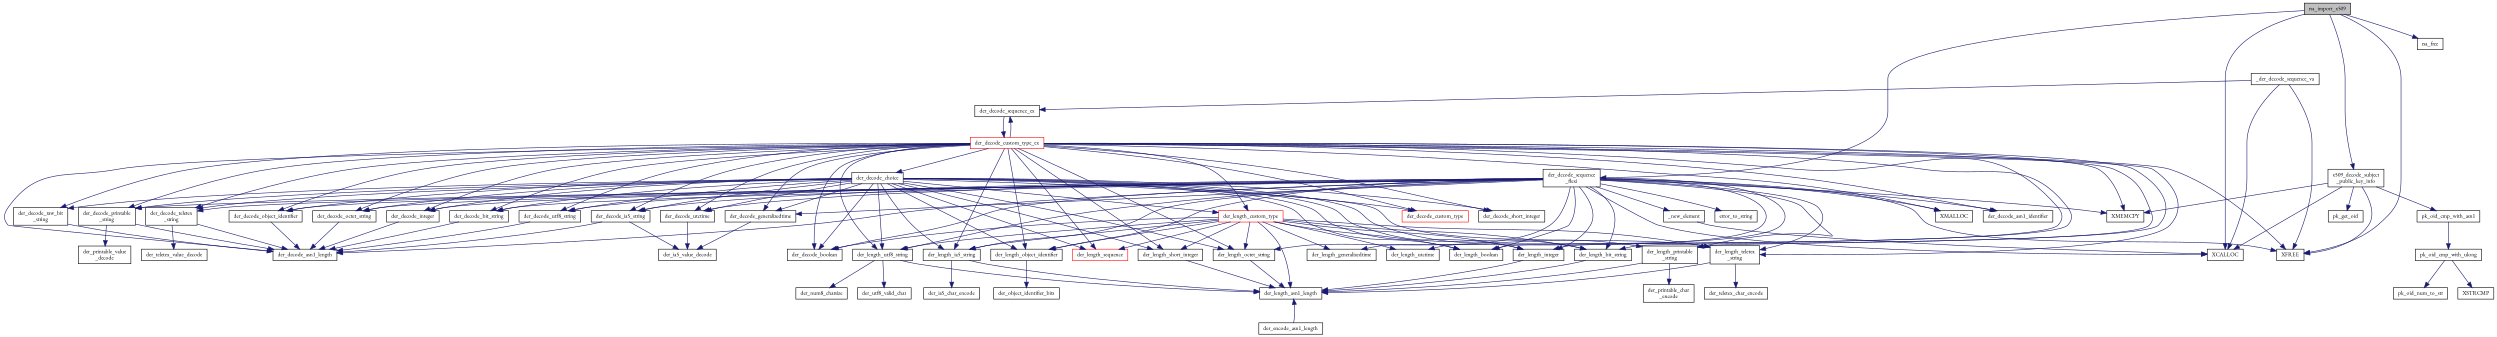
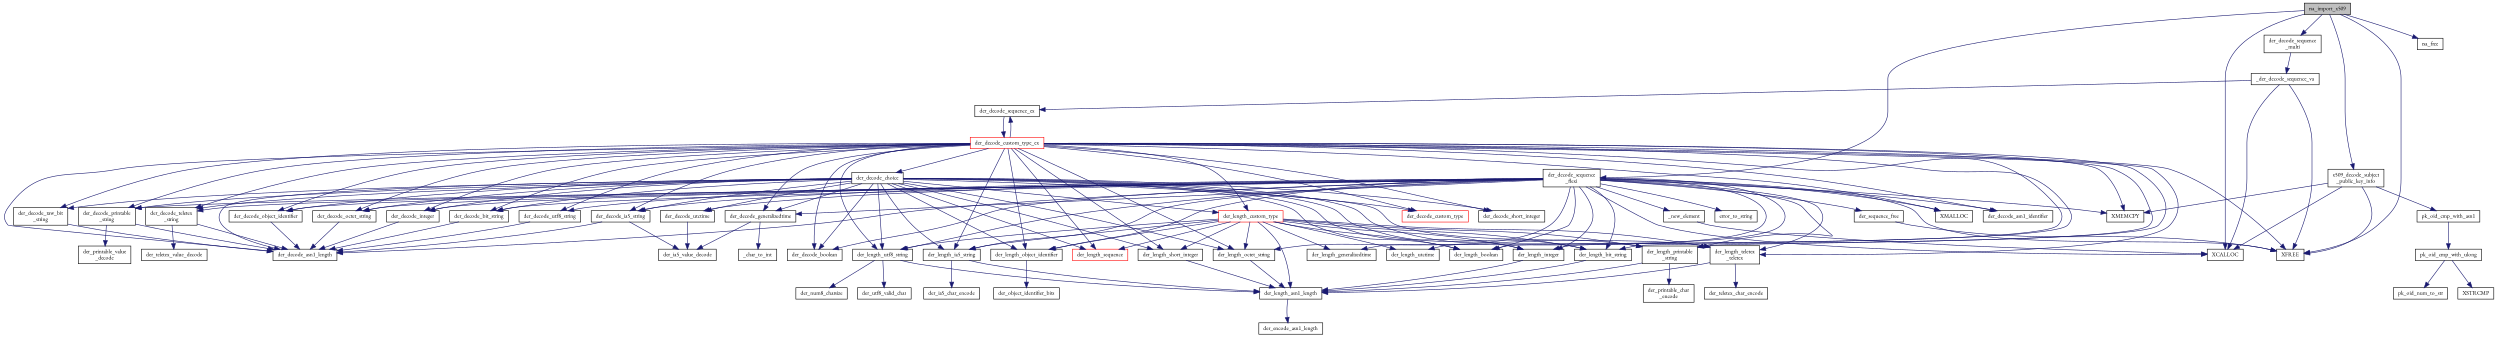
node "der_decode_sequence _multi": added
edge "der_decode_custom_type_ex" -> "der_decode_utctime": removed
edge "der_decode_choice" -> "der_decode_utf8_string": now "der_decode_choice" -> "der_decode_asn1_length"
node "der_sequence_free": added
node "pk_get_oid": removed
edge "der_length_custom_type" -> "der_decode_boolean": now "der_length_custom_type" -> "der_length_printable _string"
node "_char_to_int": added
node "der_length_teletex _string": label "der_length_teletex _string" -> "der_length_teletex _teletex"
edge "der_encode_asn1_length" -> "der_length_asn1_length": reversed
